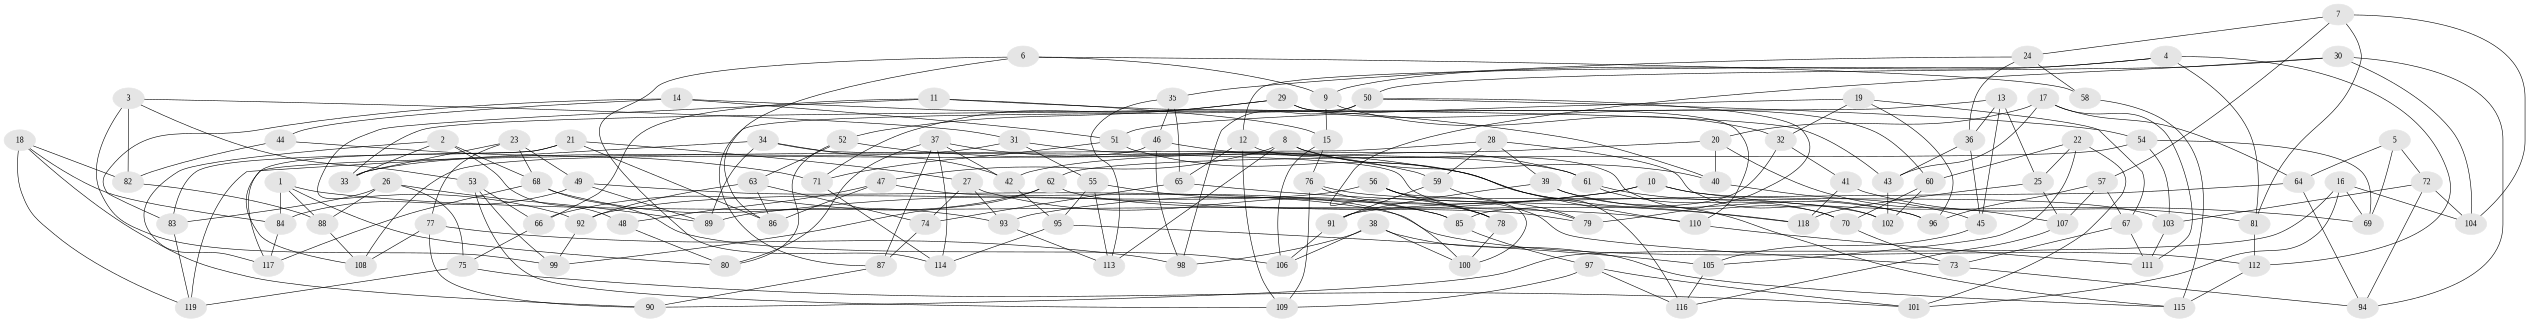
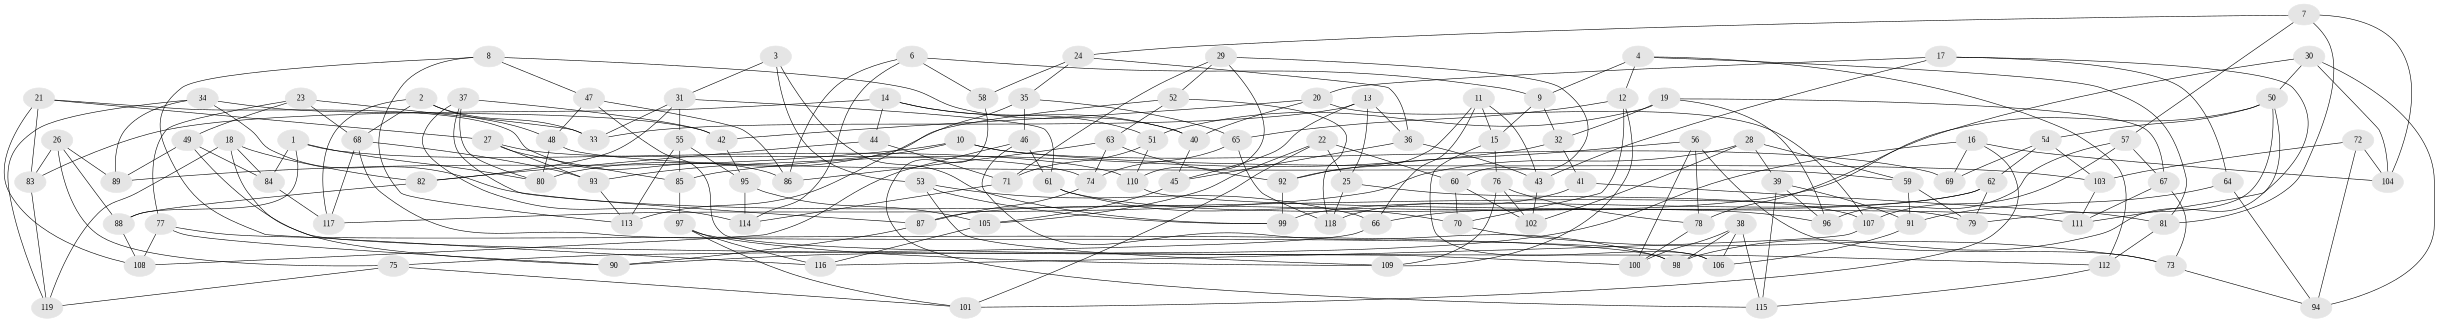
edge "3" -- "82": now "31" -- "82"
node "5": removed
edge "37" -- "59": now "48" -- "59"
